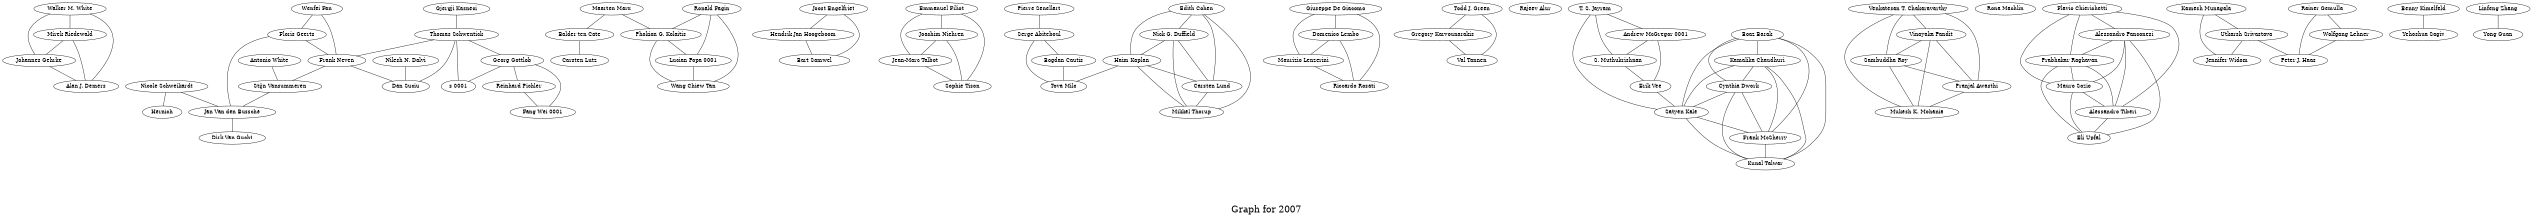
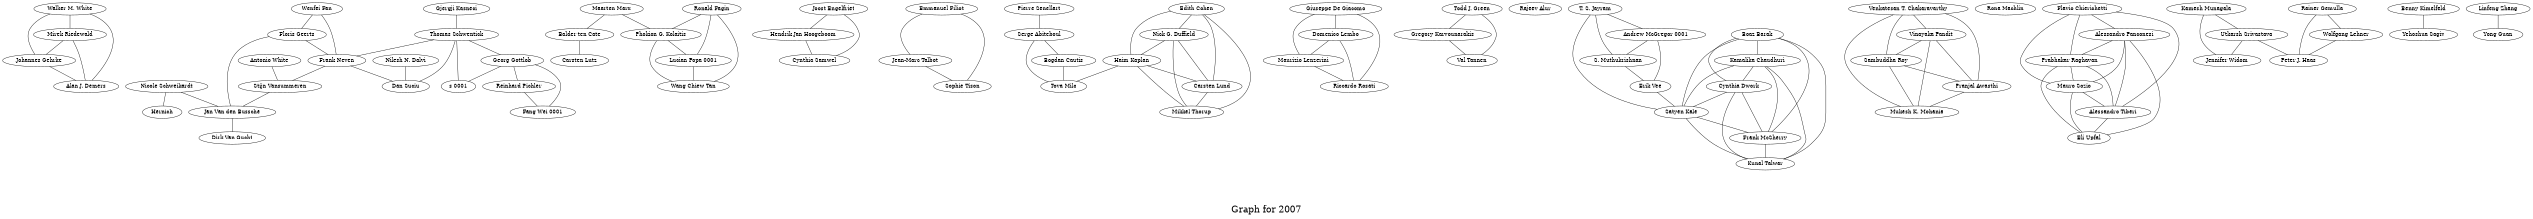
node "Joachim Niehren": removed
node "Bart Samwel": label "Bart Samwel" -> "Cynthia Samwel"
